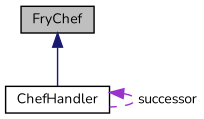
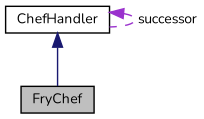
edge "ChefHandler" -> "FryChef": reversed
